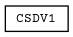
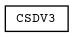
node "CSDV1": label "CSDV1" -> "CSDV3"
